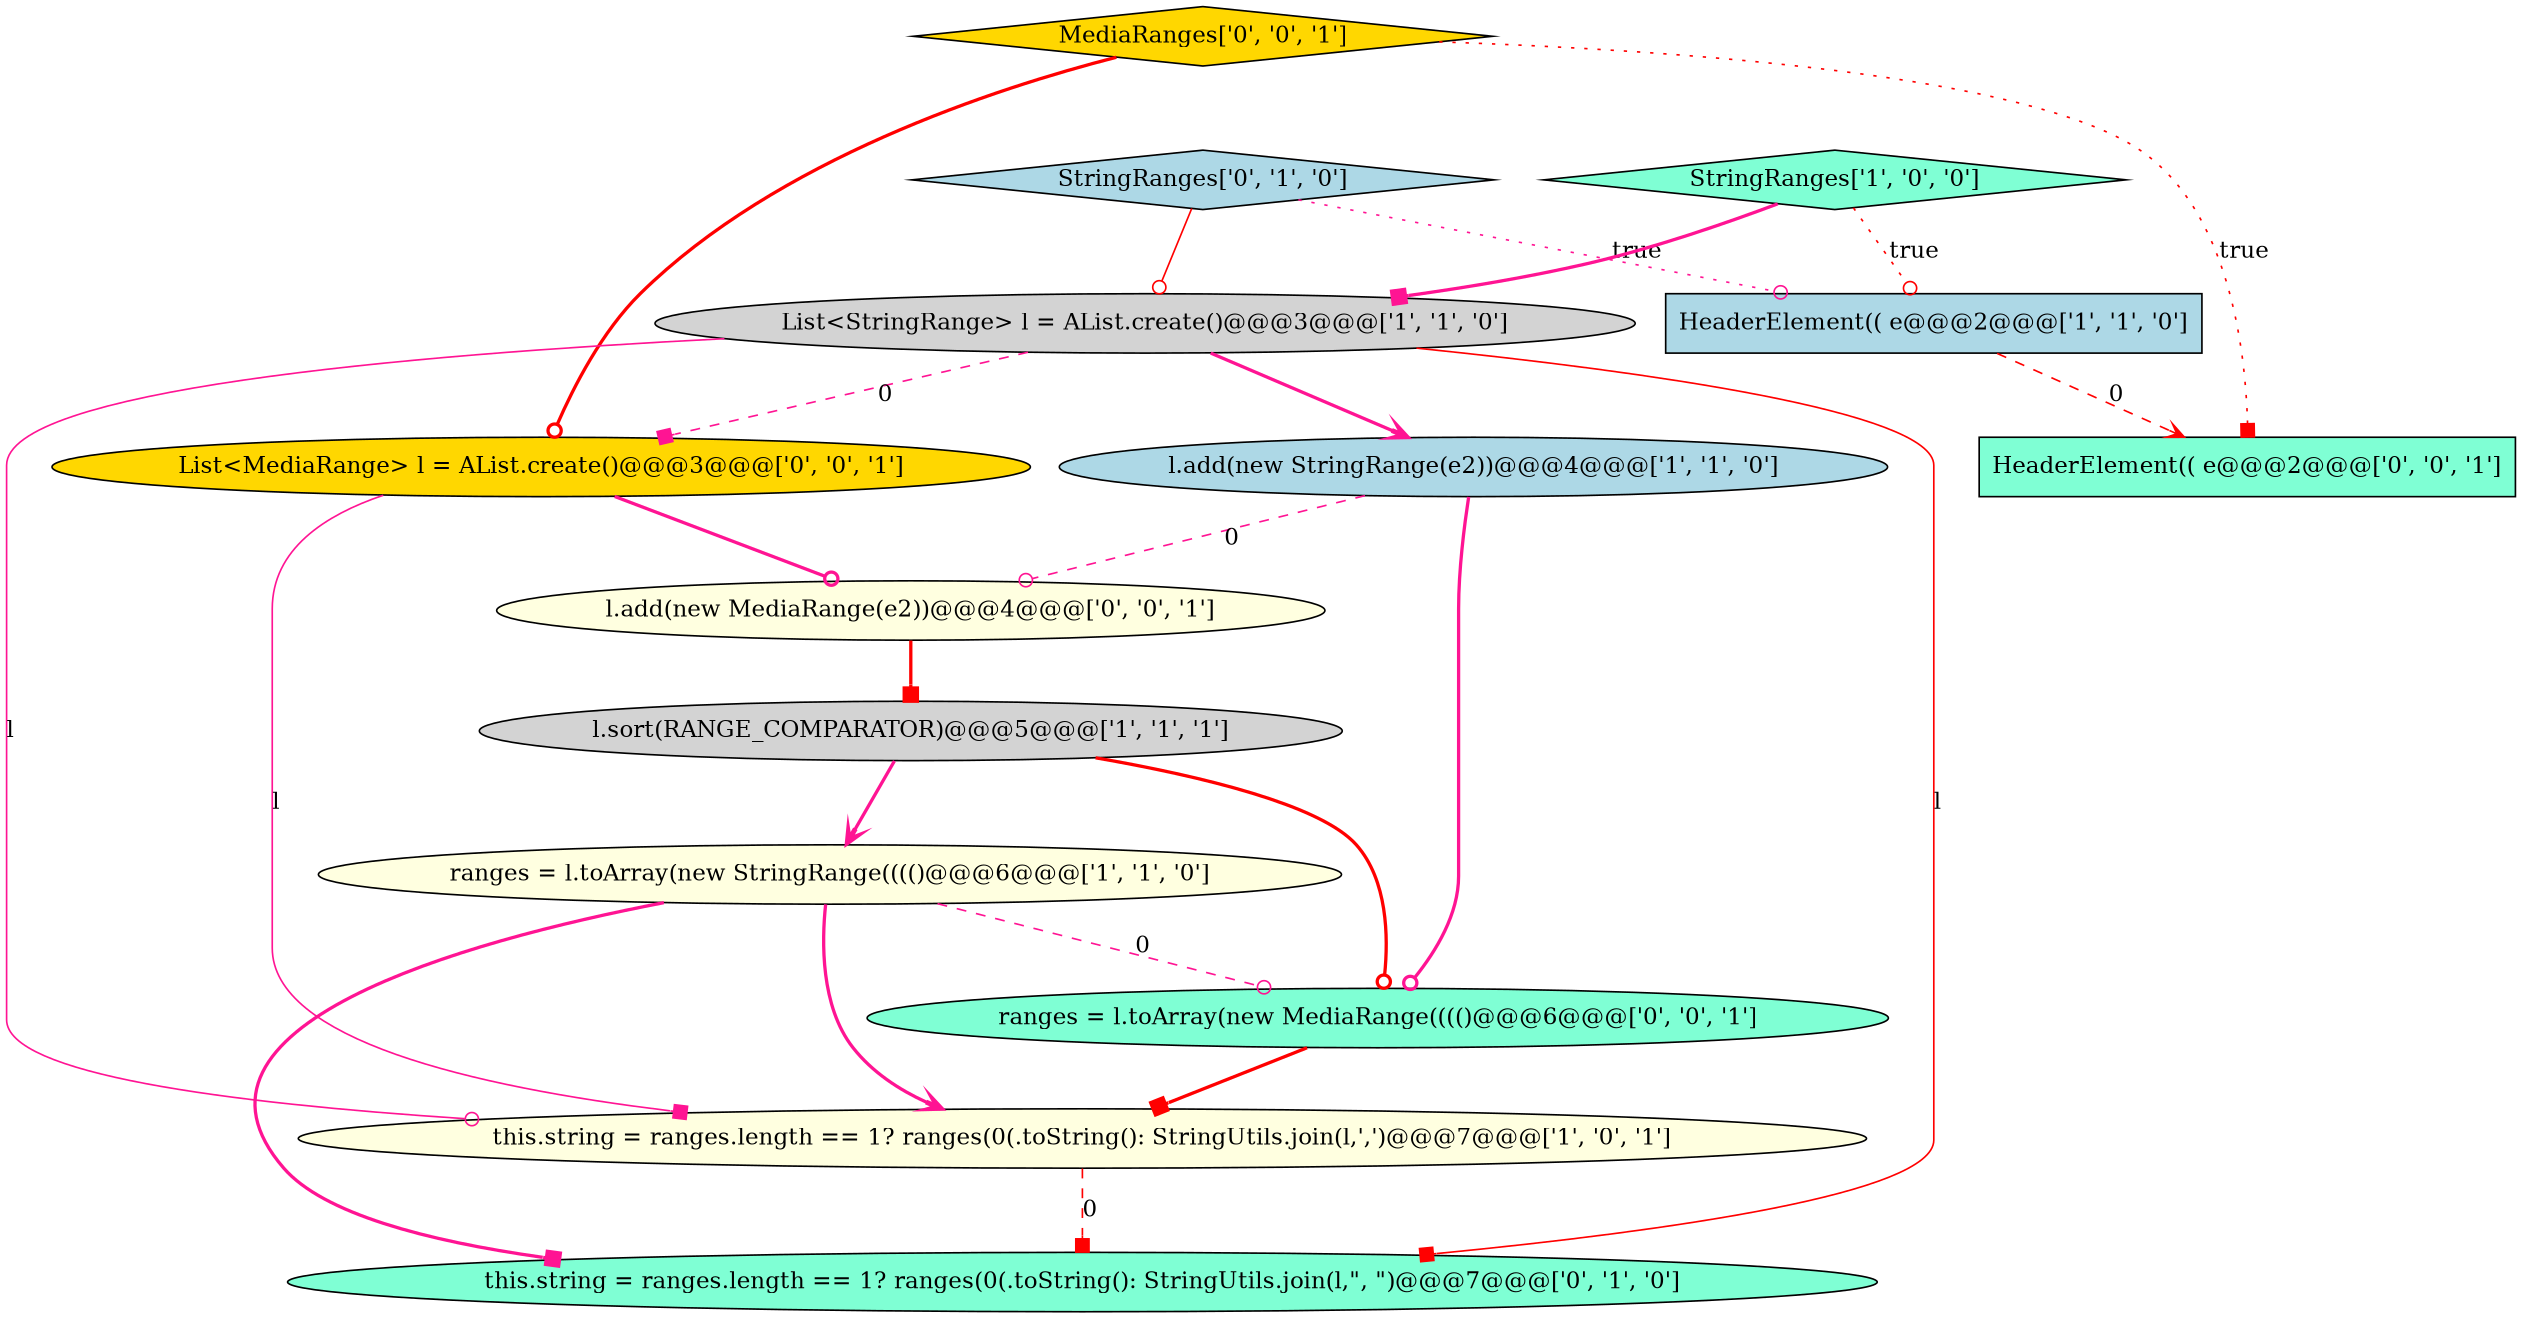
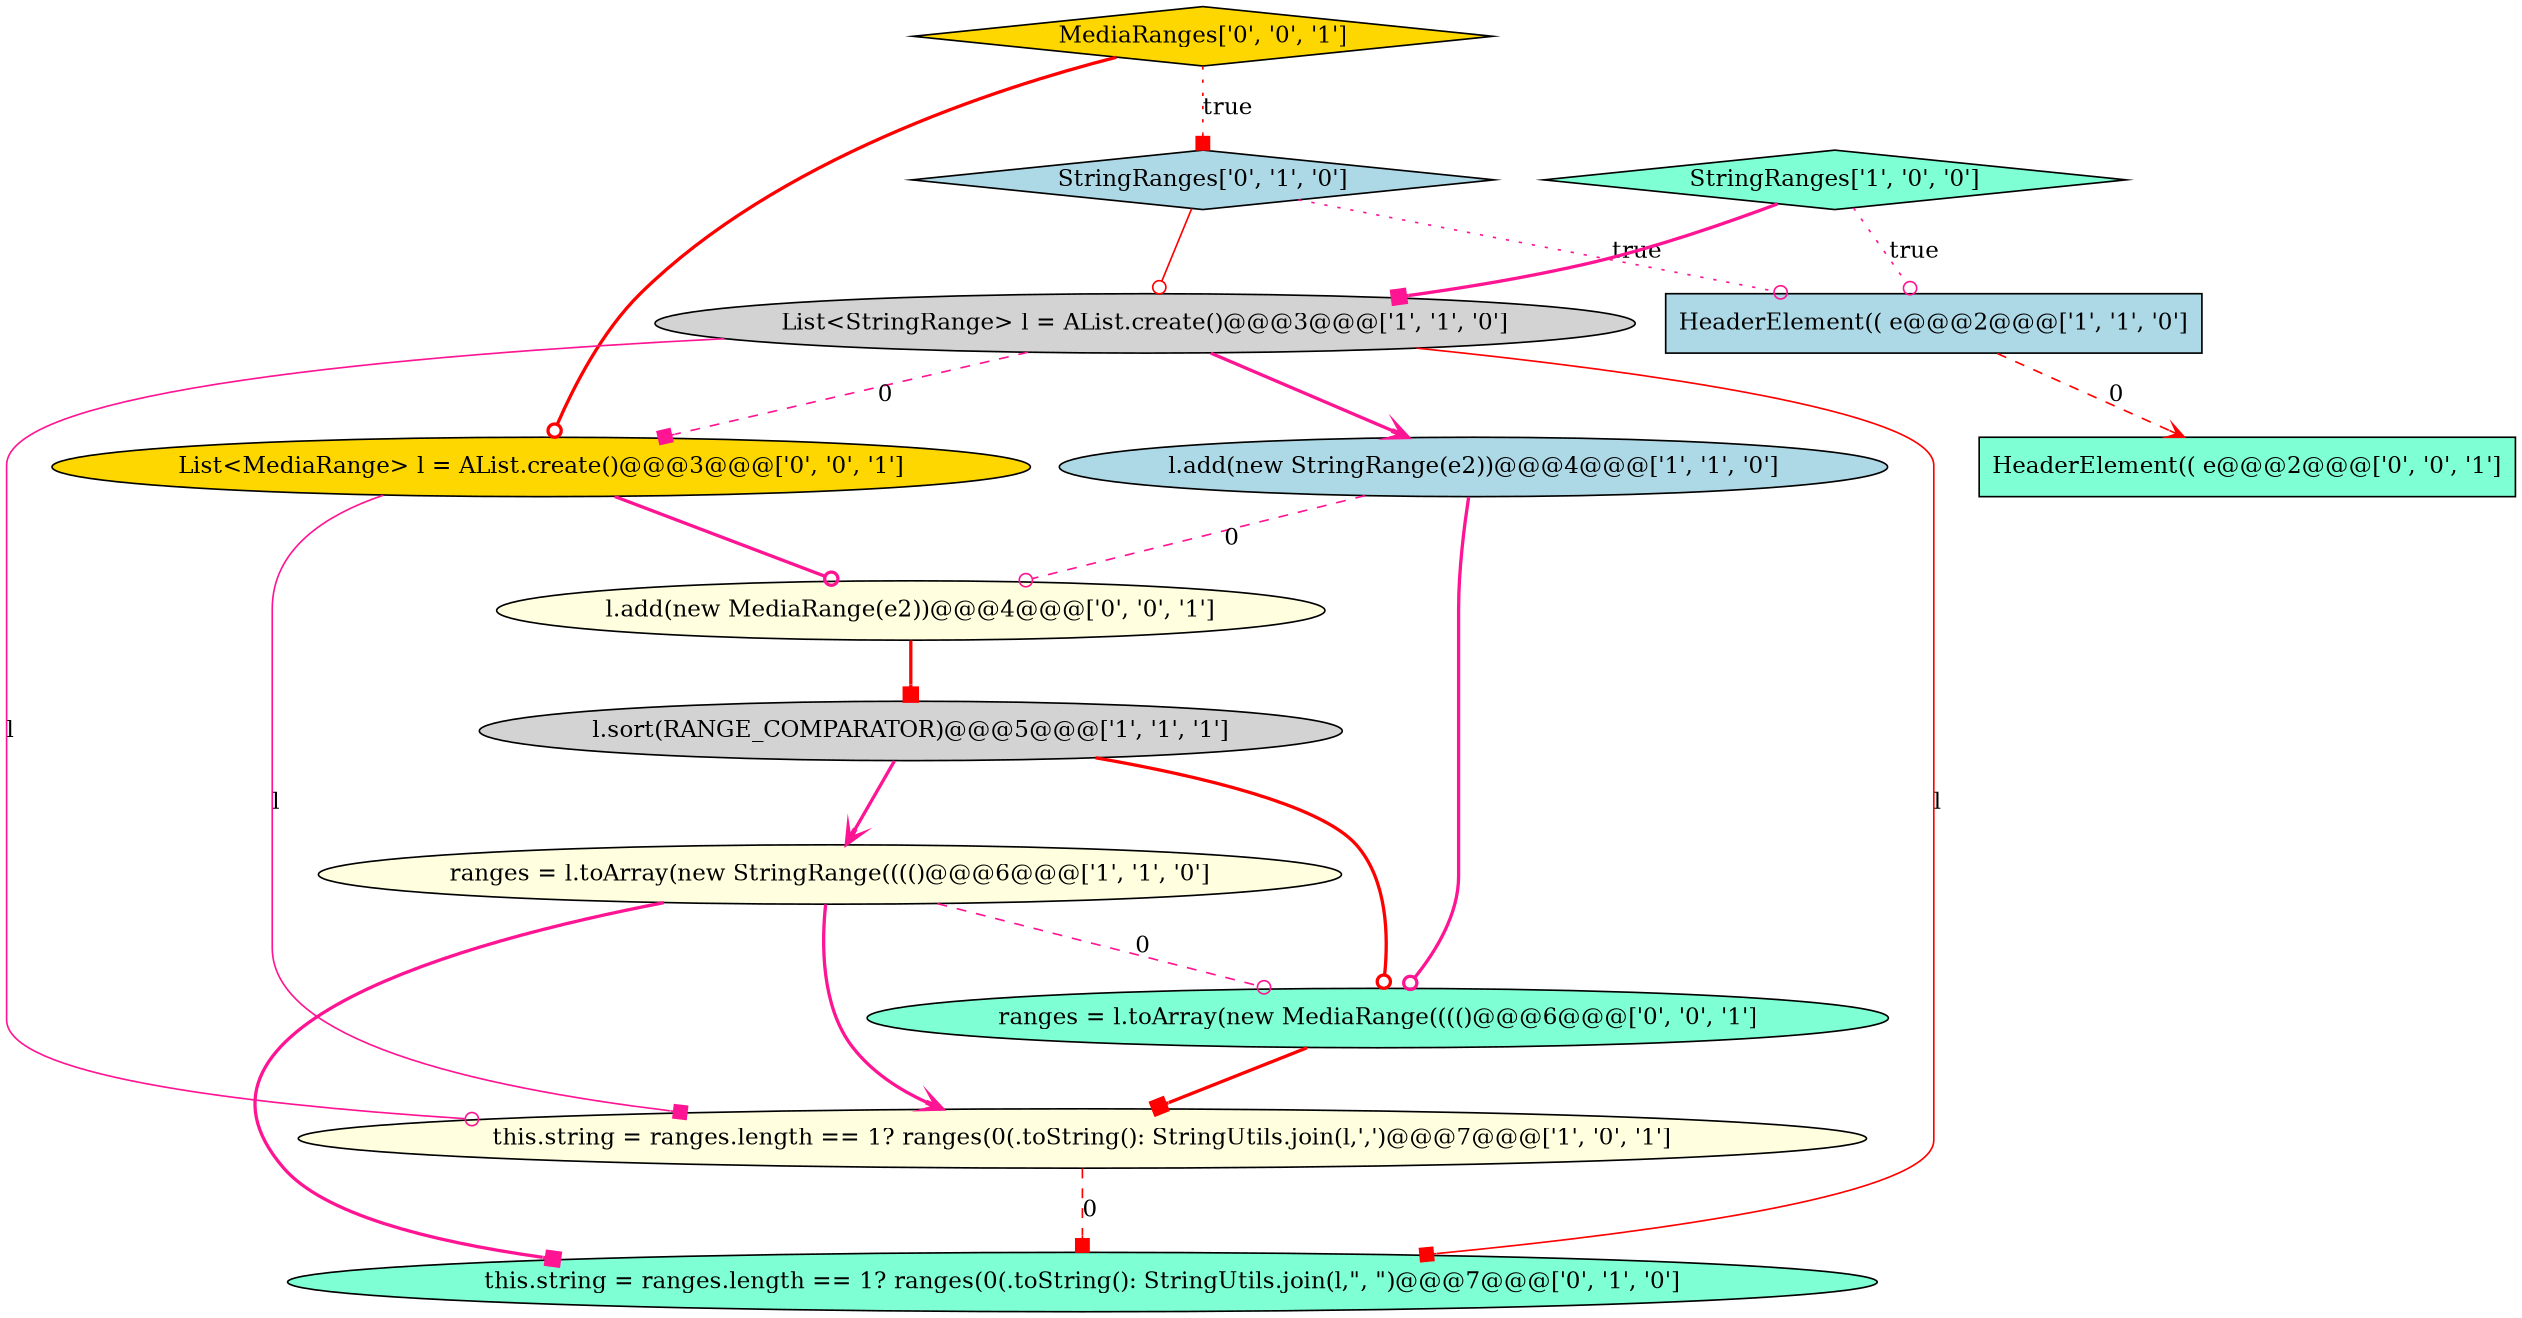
edge "MediaRanges['0', '0', '1']" -> "HeaderElement(( e@@@2@@@['0', '0', '1']": now "MediaRanges['0', '0', '1']" -> "StringRanges['0', '1', '0']"
edge "StringRanges['1', '0', '0']" -> "HeaderElement(( e@@@2@@@['1', '1', '0']": color red -> deeppink
